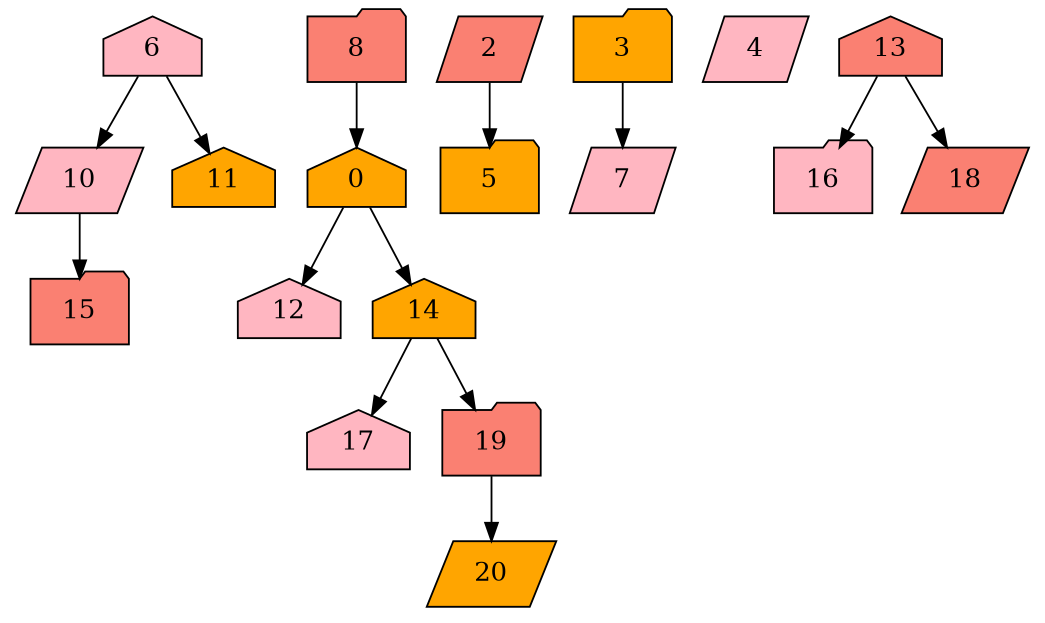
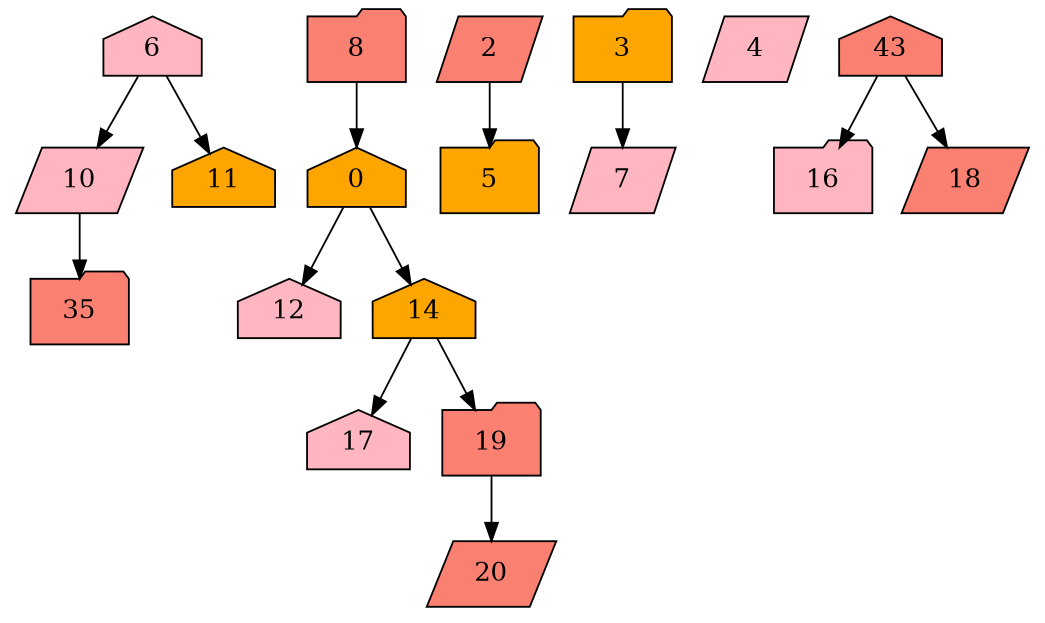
node "13": label "13" -> "43"
node "15": label "15" -> "35"
node "20": fillcolor orange -> salmon
